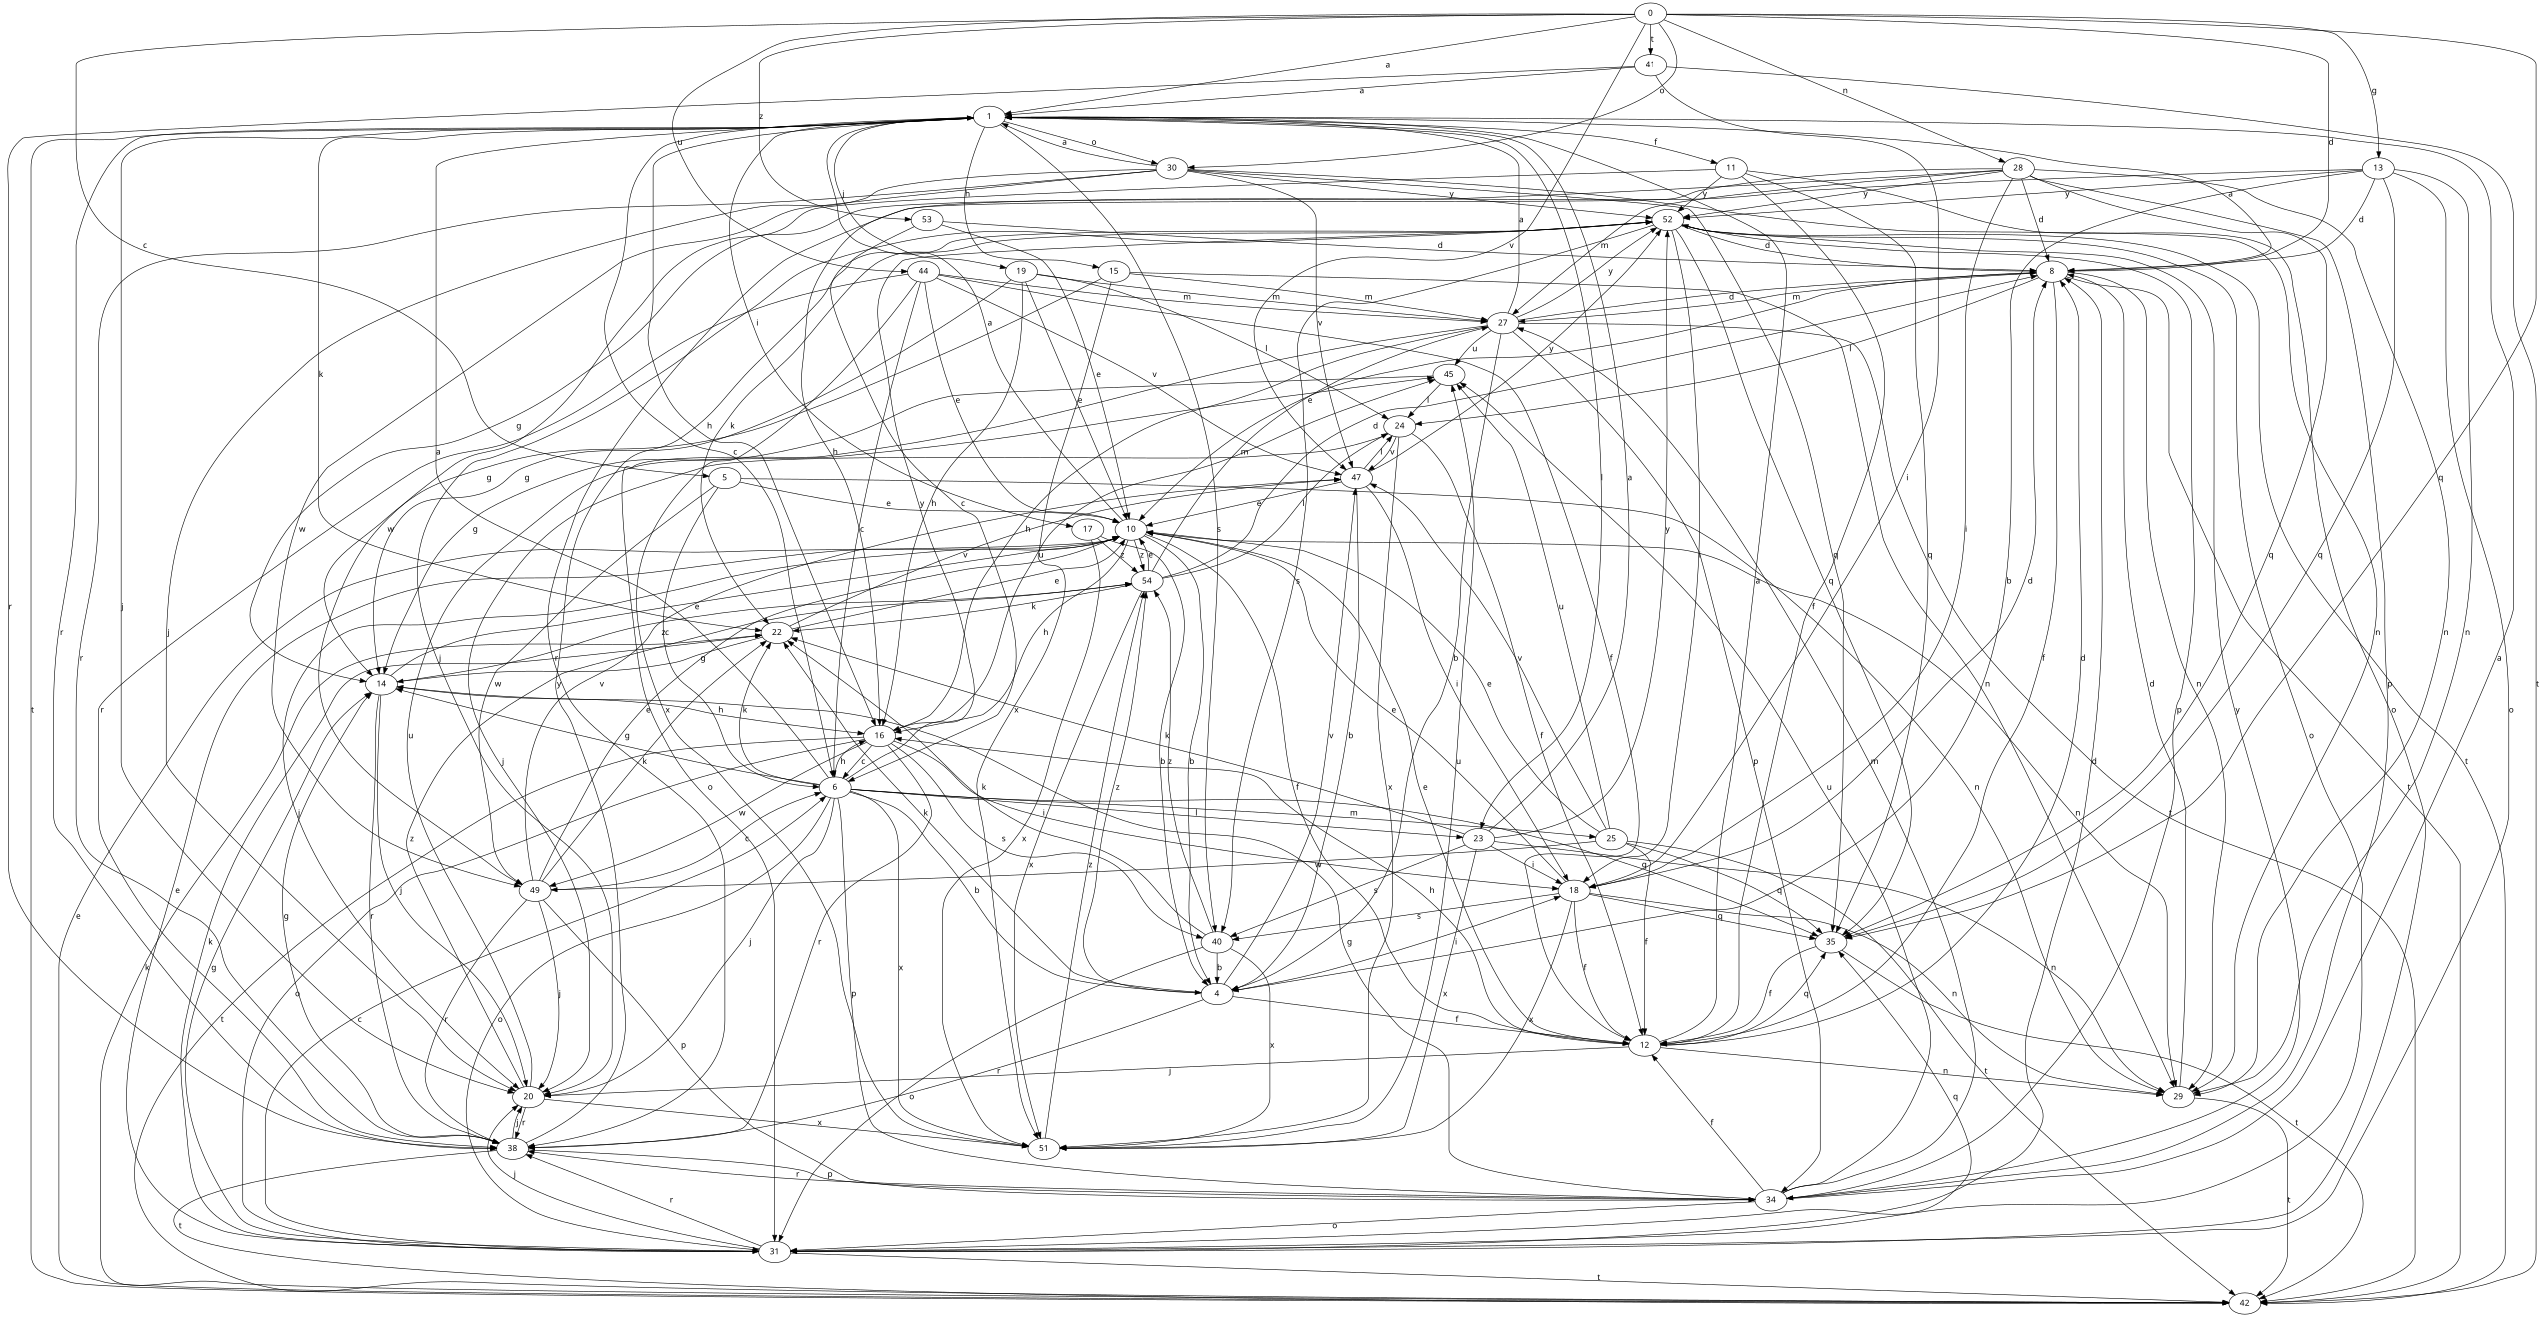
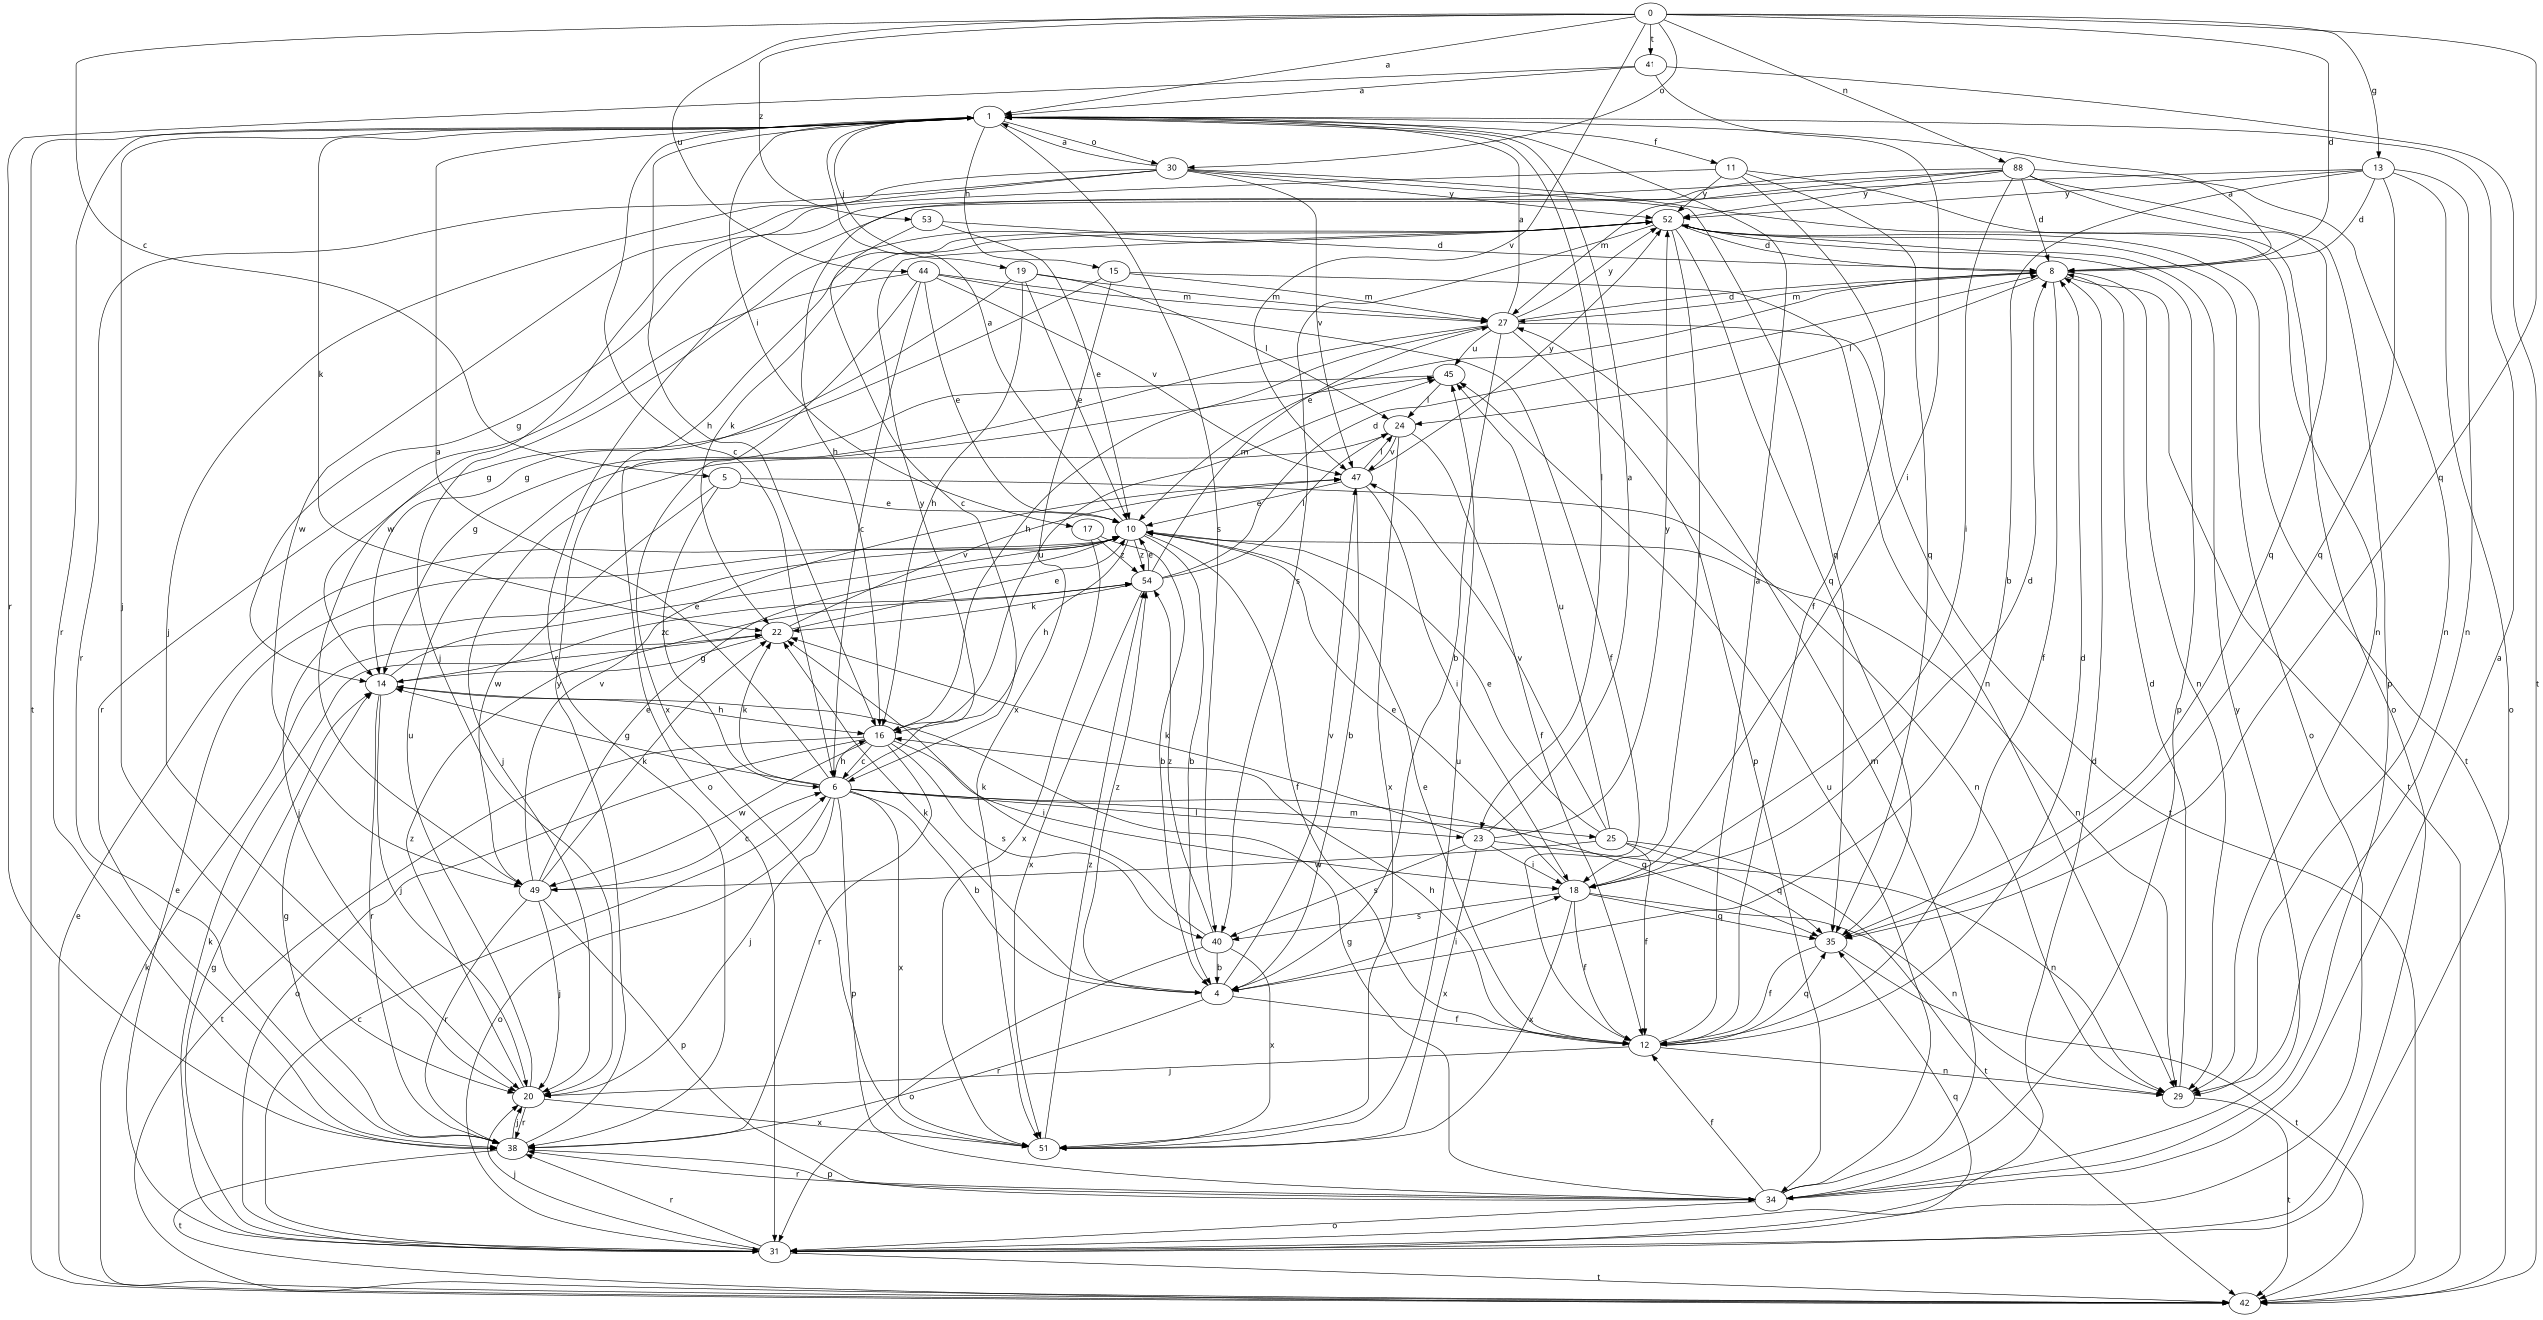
node "28": label "28" -> "88"
